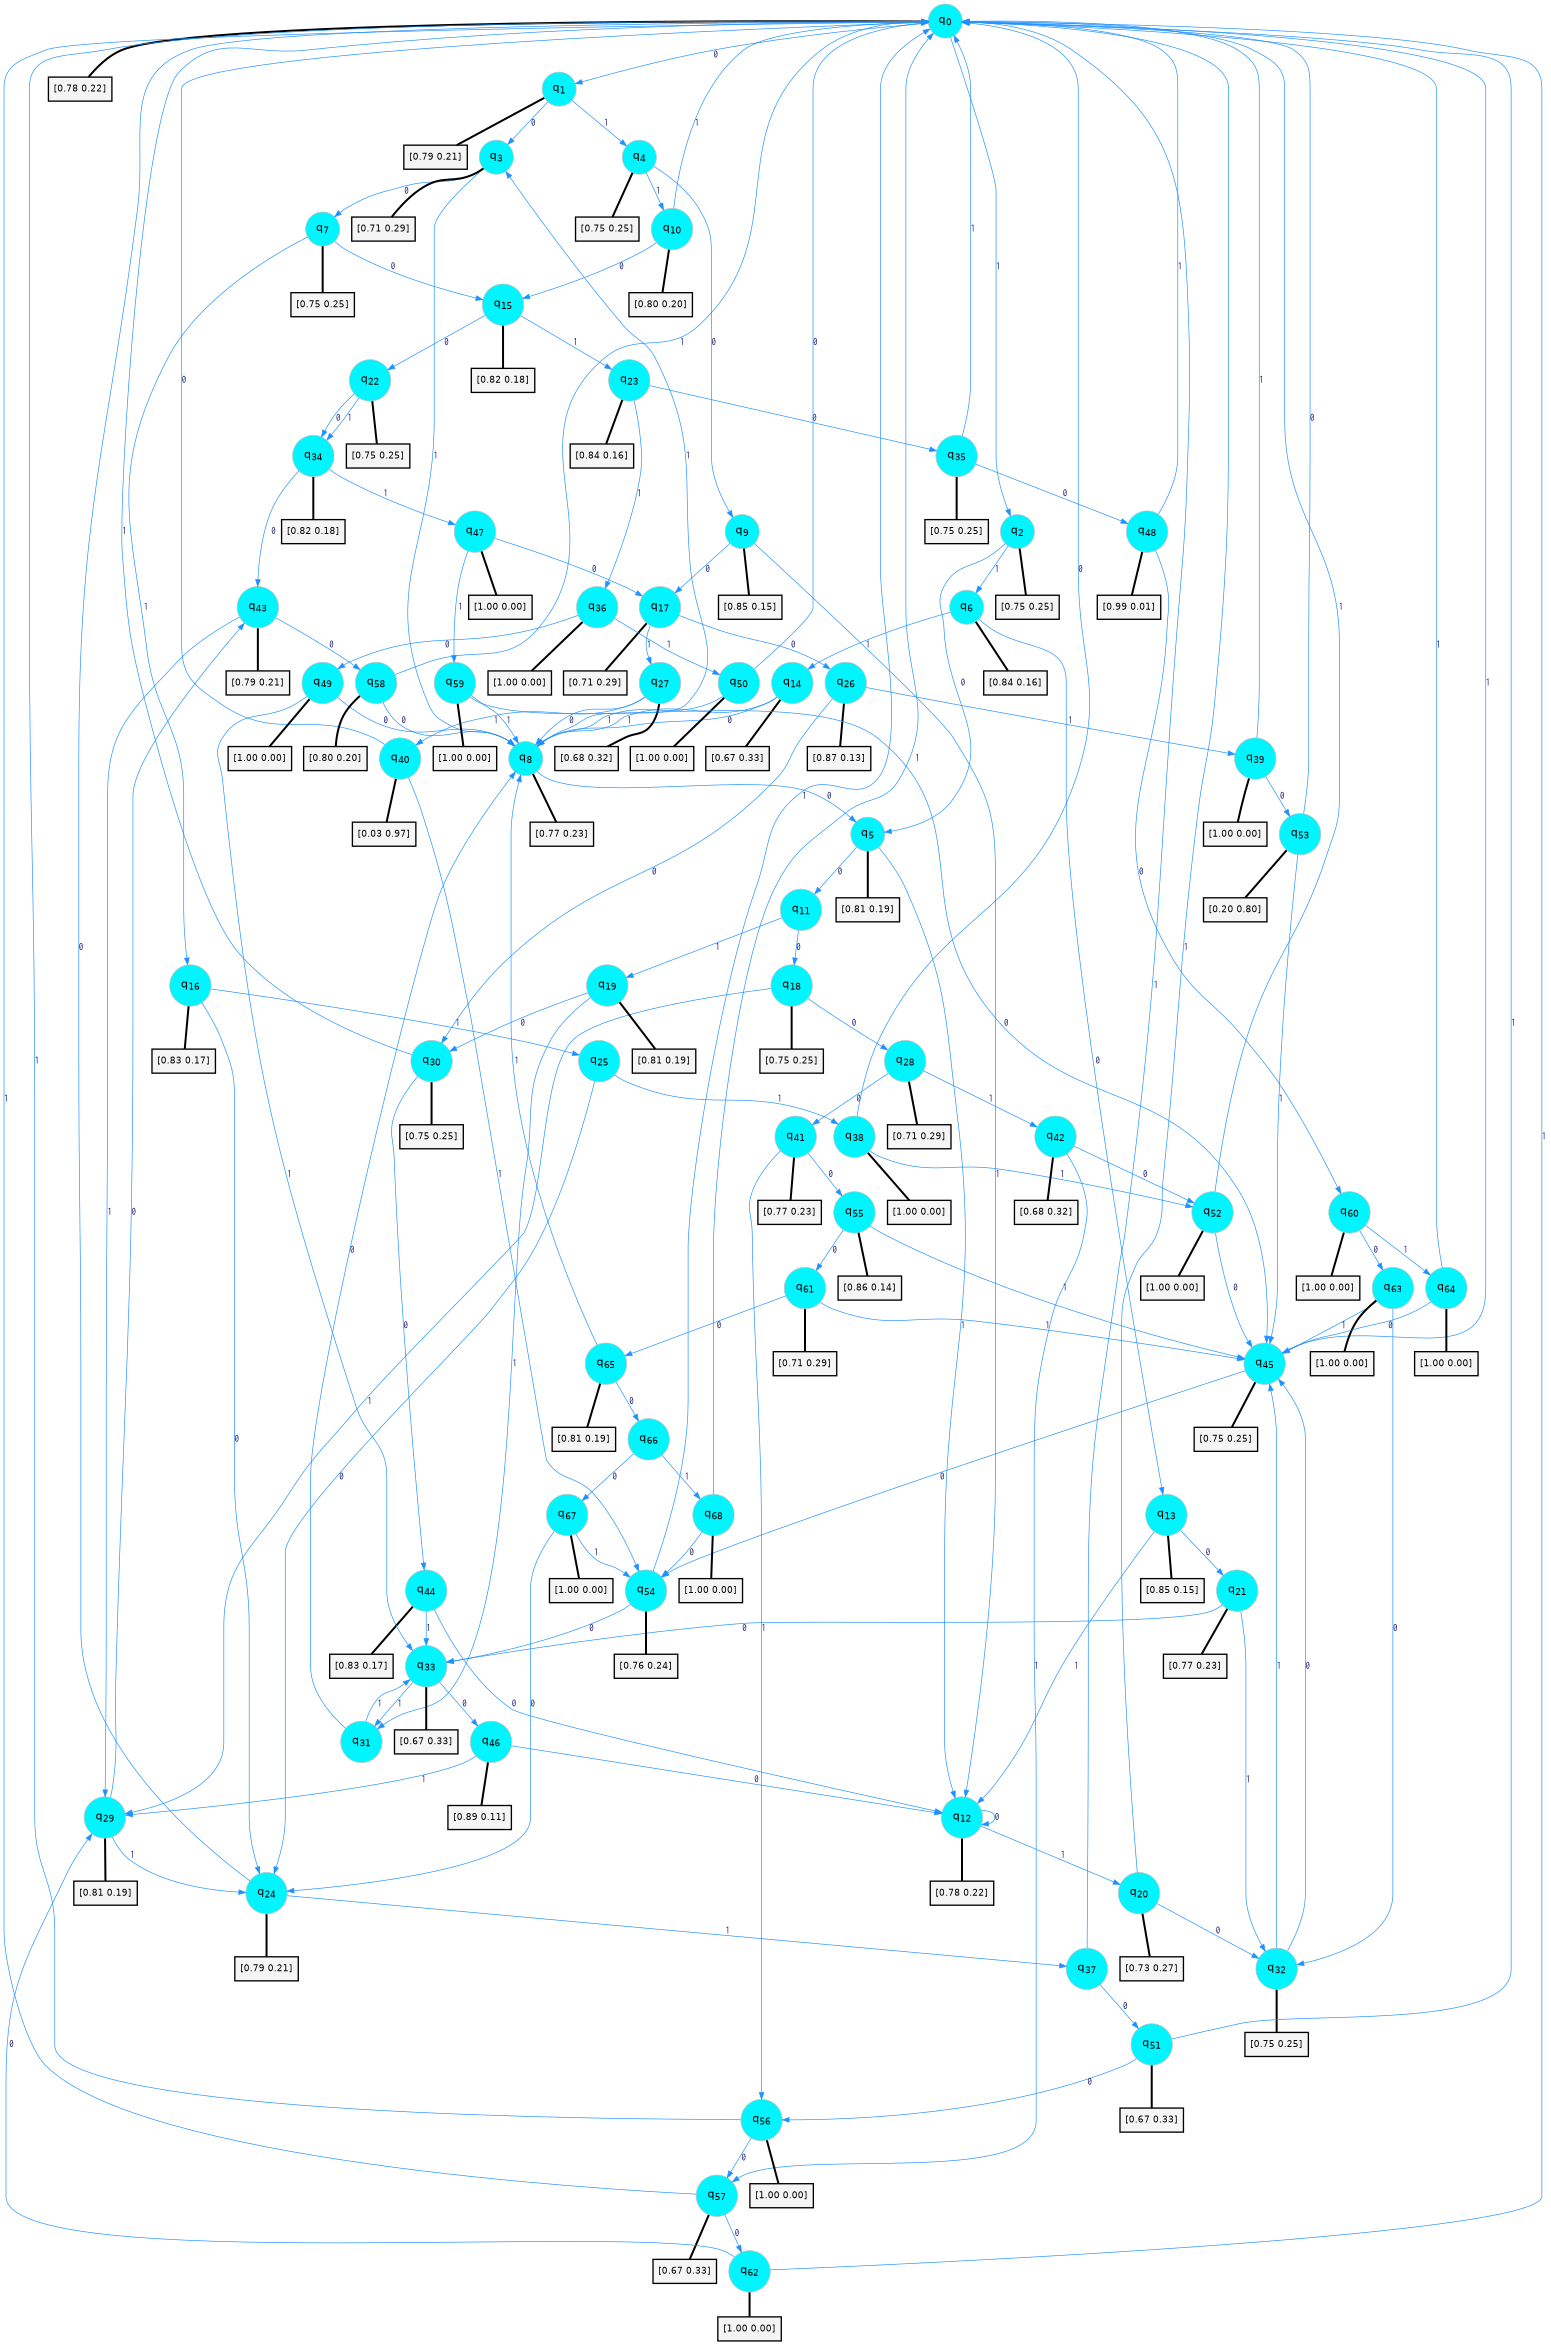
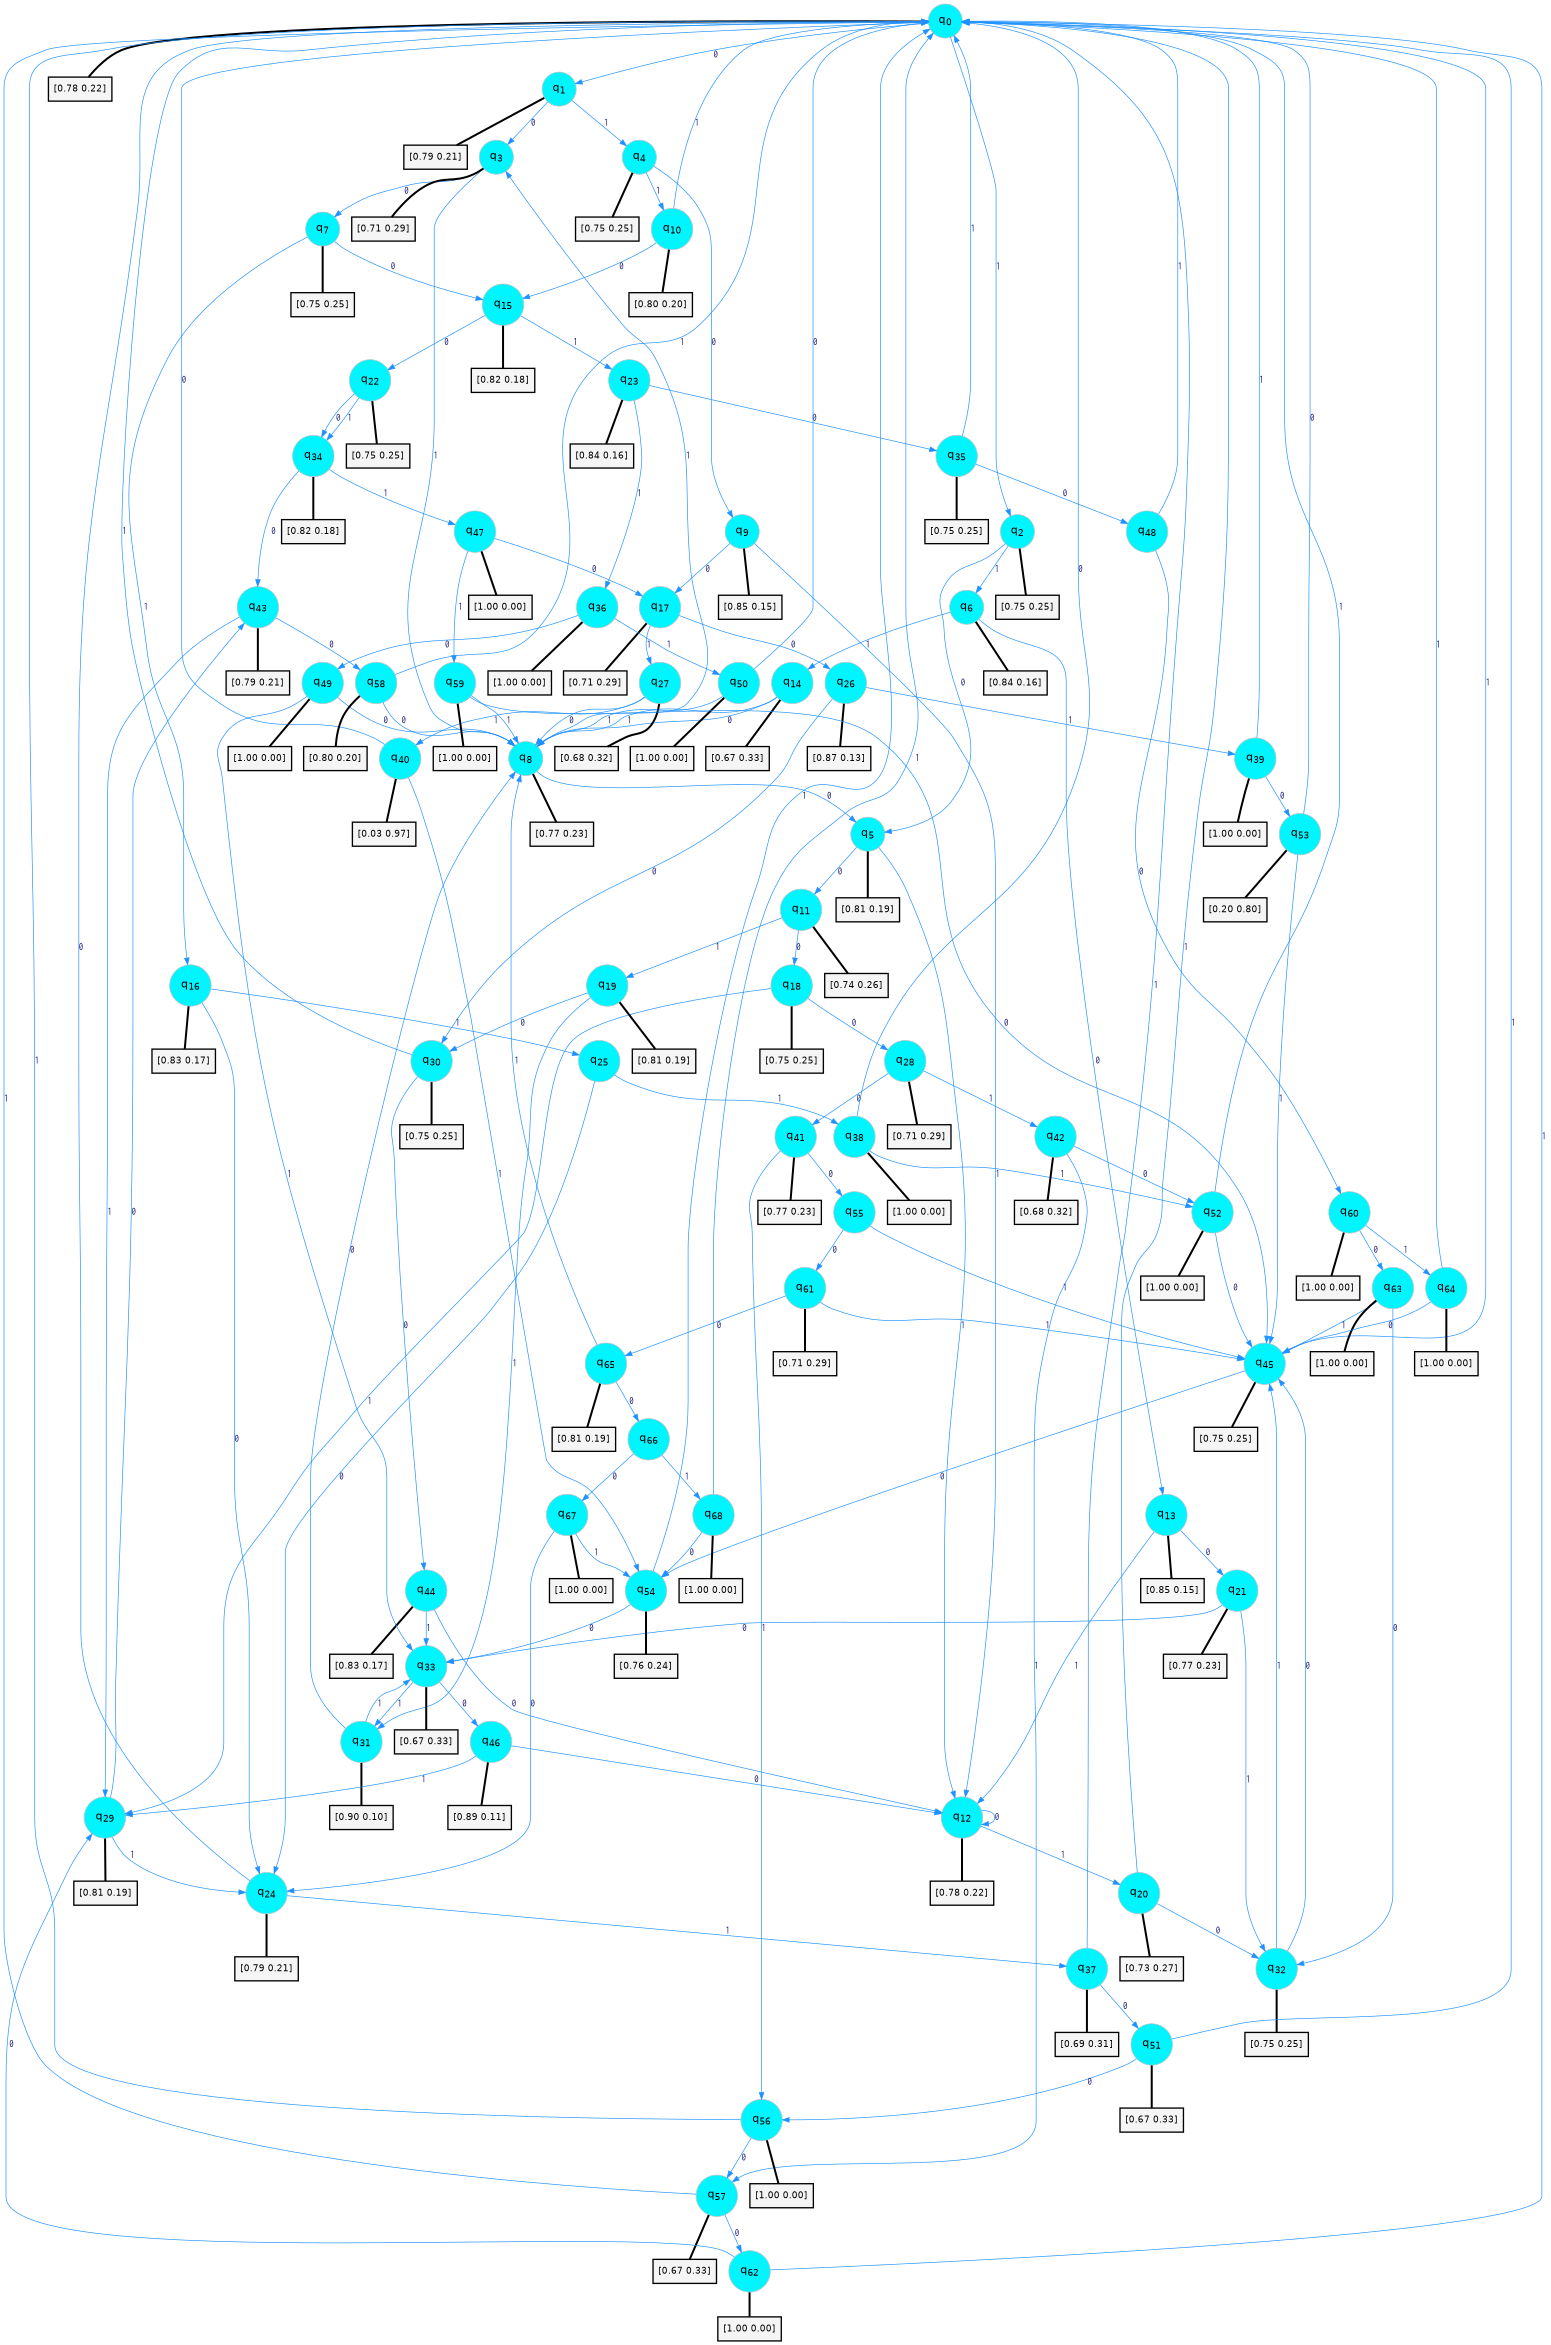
node "[0.99 0.01]": removed
node "[0.74 0.26]": added
node "[0.86 0.14]": removed
node "[0.90 0.10]": added
node "[0.69 0.31]": added
